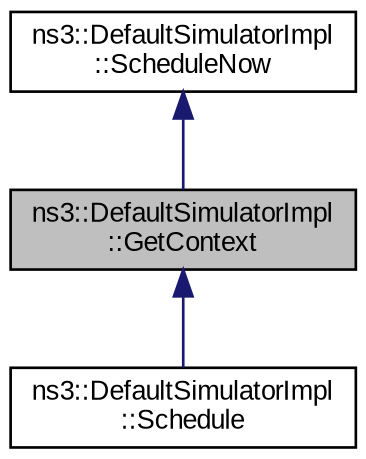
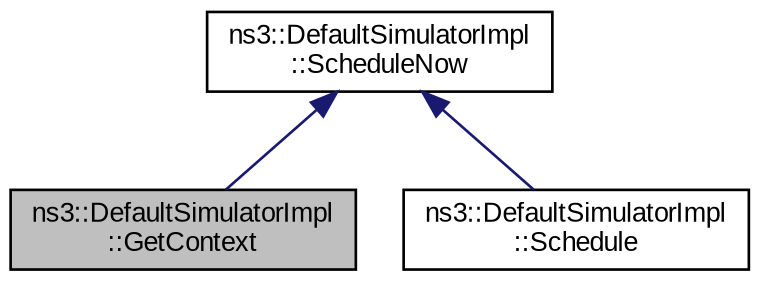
edge "ns3::DefaultSimulatorImpl ::Schedule" -> "ns3::DefaultSimulatorImpl ::GetContext": now "ns3::DefaultSimulatorImpl ::Schedule" -> "ns3::DefaultSimulatorImpl ::ScheduleNow"
